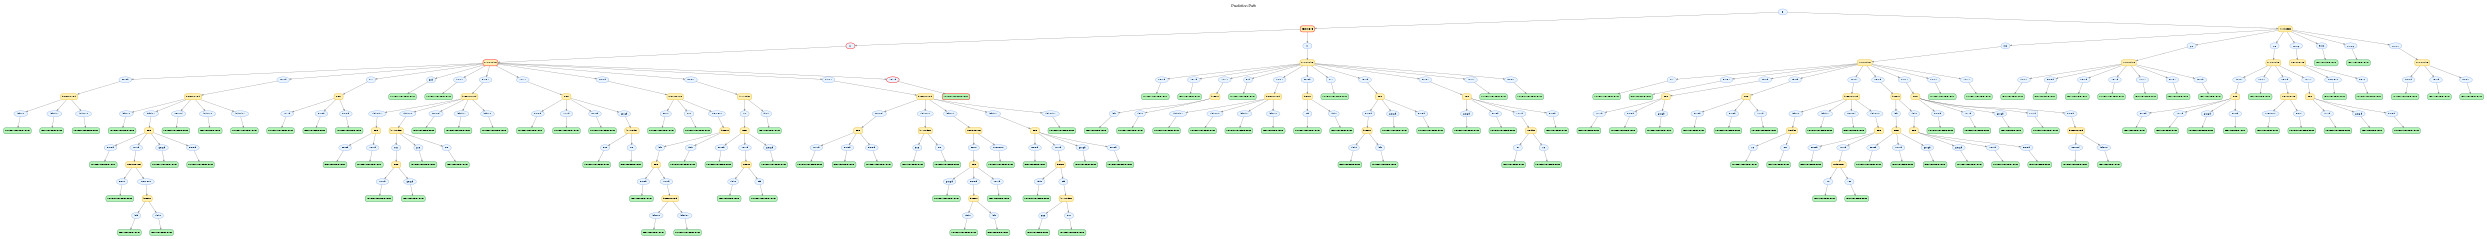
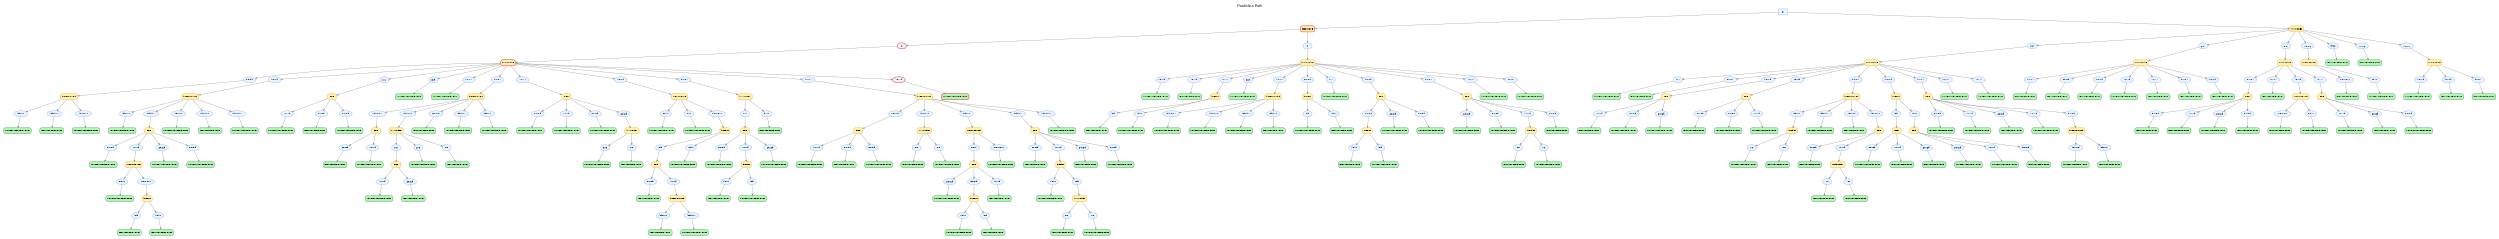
node "3": shape ellipse -> box
node "70-79": shape box -> ellipse
